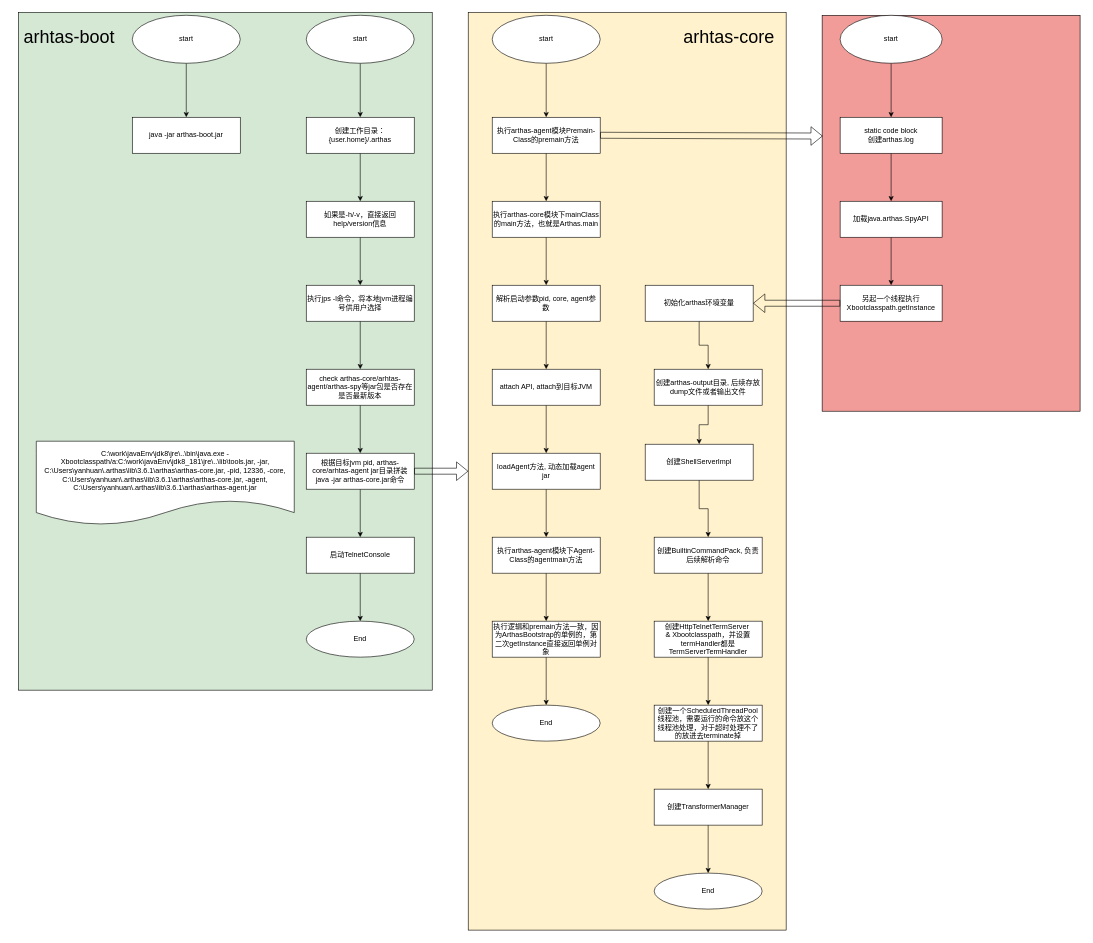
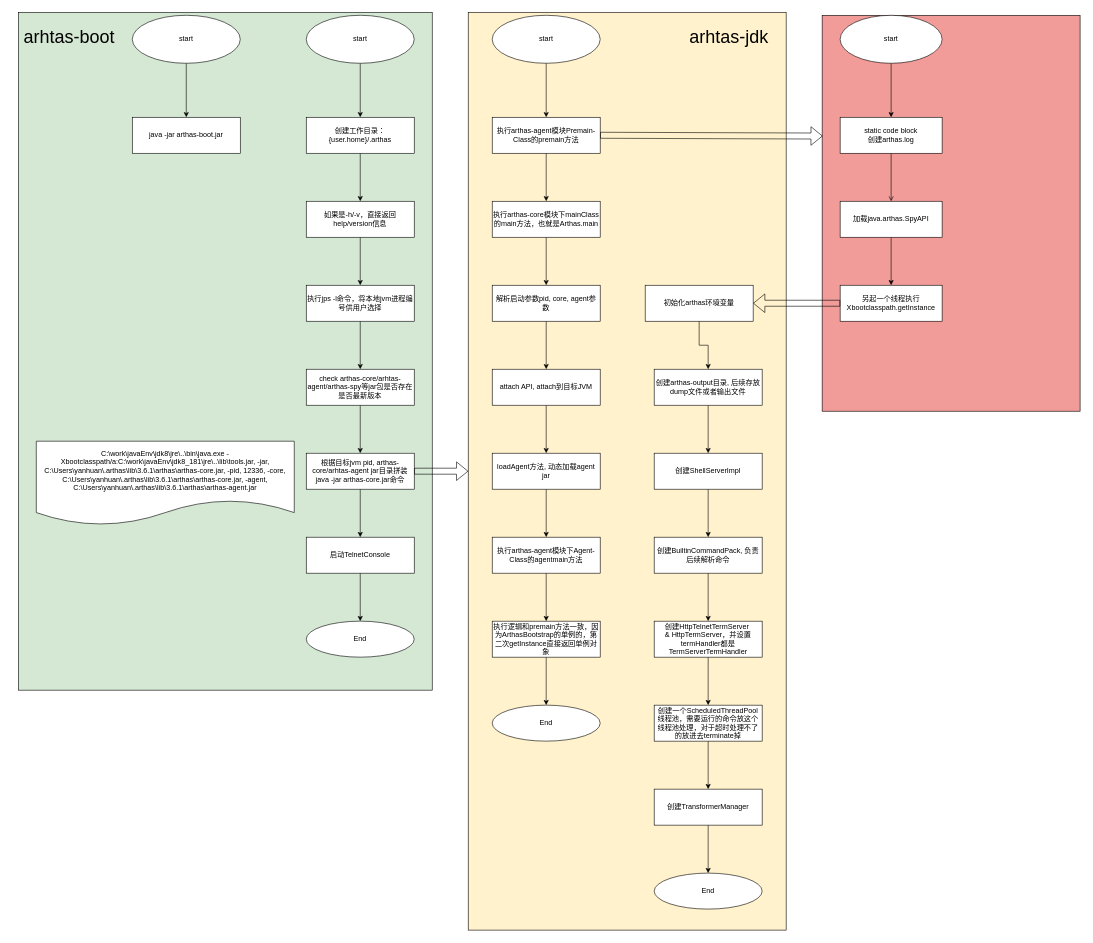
node "arhtas-core": label "arhtas-core" -> "arhtas-jdk"
edge "static code block 创建arthas.log" -> "加载java.arthas.SpyAPI": arrowhead classic -> open
node "创建ShellServerImpl": moved (699, 462) -> (708, 471)
node "创建HttpTelnetTermServer & Xbootclasspath，并设置termHandler都是TermServerTermHandler": label "创建HttpTelnetTermServer & Xbootclasspath，并设置termHandler都是TermServerTermHandler" -> "创建HttpTelnetTermServer & HttpTermServer，并设置termHandler都是TermServerTermHandler"
